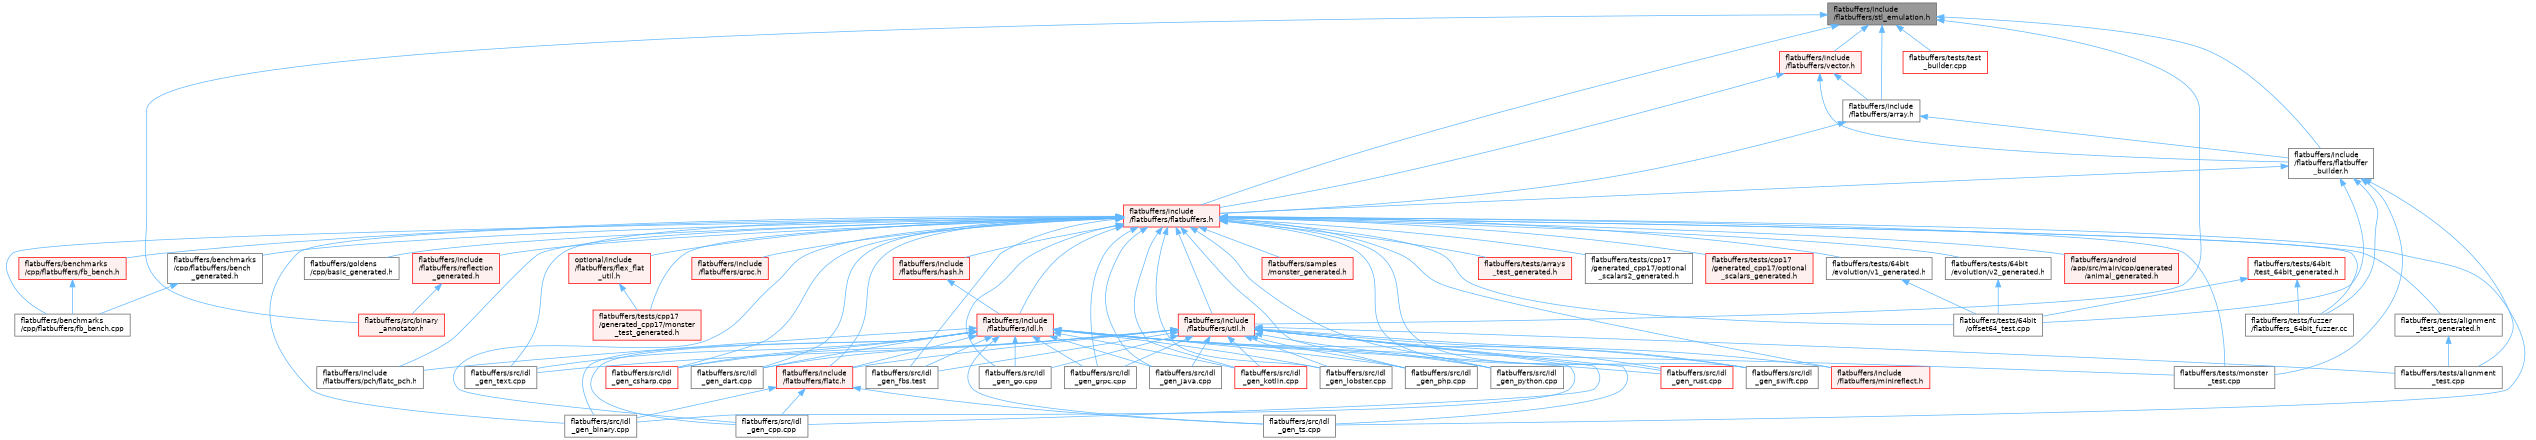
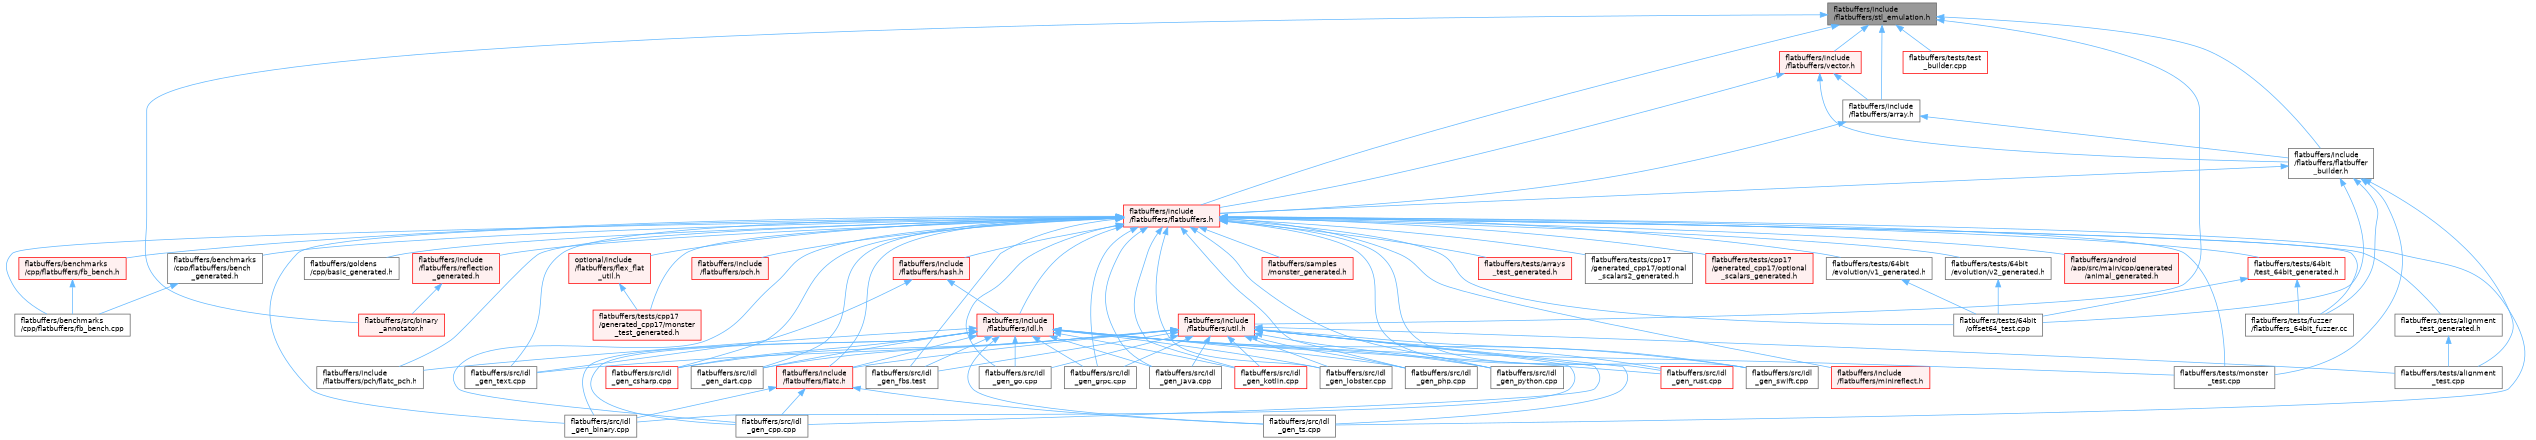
node "flatbuffers/include /flatbuffers/grpc.h": label "flatbuffers/include /flatbuffers/grpc.h" -> "flatbuffers/include /flatbuffers/pch.h"
edge "flatbuffers/include /flatbuffers/util.h" -> "flatbuffers/include /flatbuffers/flatbuffers.h": now "flatbuffers/tests/64bit /test_64bit_generated.h" -> "flatbuffers/include /flatbuffers/flatbuffers.h"
edge "flatbuffers/src/idl _gen_text.cpp" -> "flatbuffers/include /flatbuffers/idl.h": now "flatbuffers/src/idl _gen_text.cpp" -> "flatbuffers/include /flatbuffers/hash.h"
edge "flatbuffers/include /flatbuffers/minireflect.h" -> "flatbuffers/include /flatbuffers/util.h": removed
